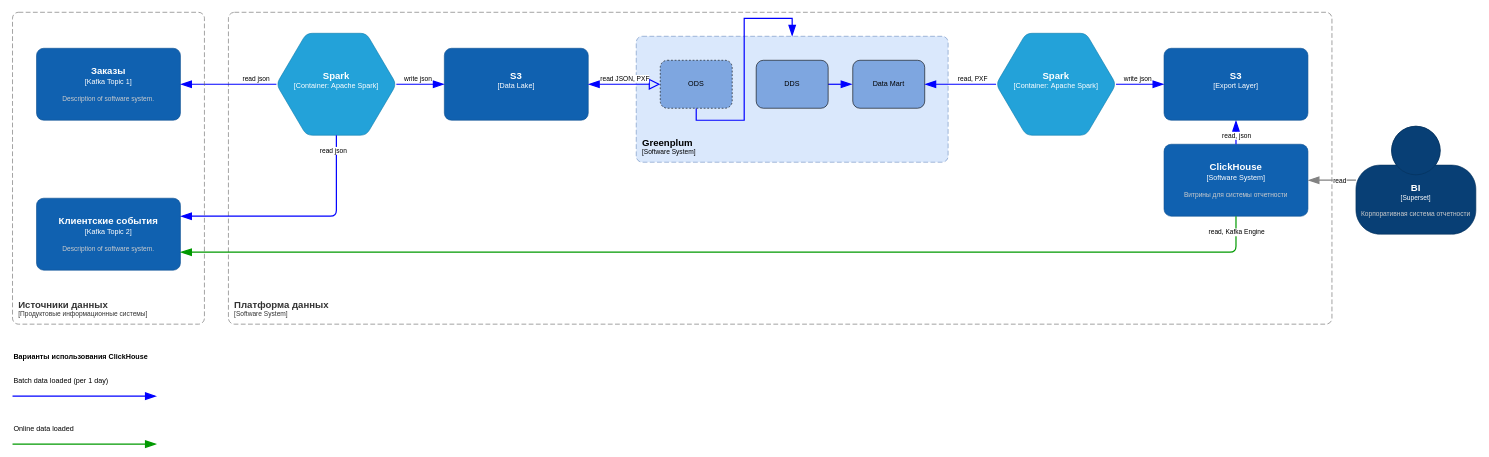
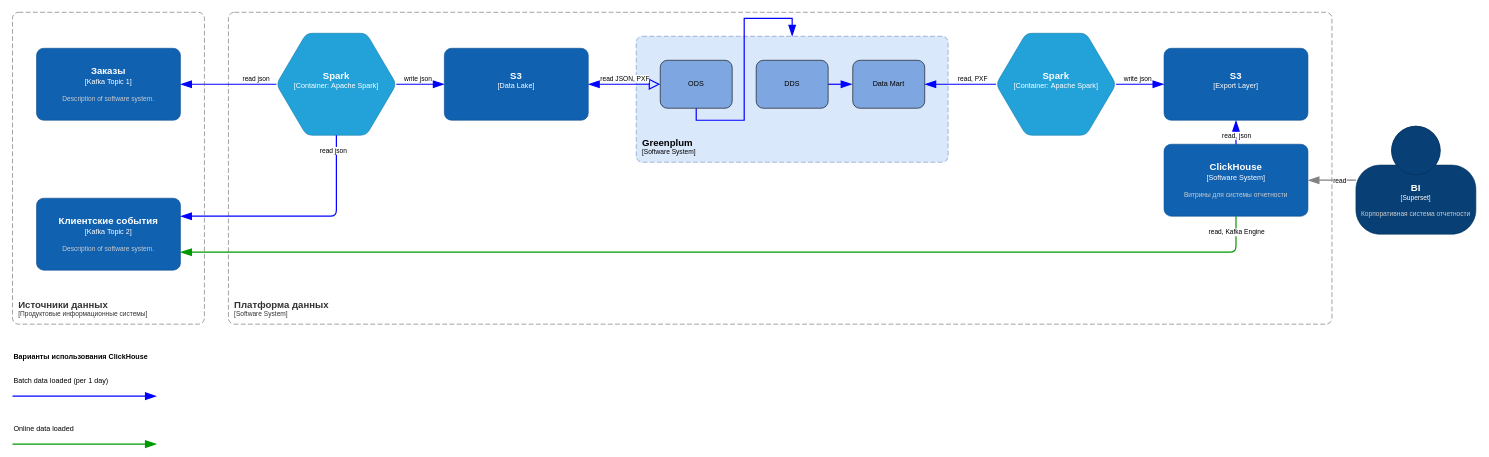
node "ODS": style dashed -> solid
